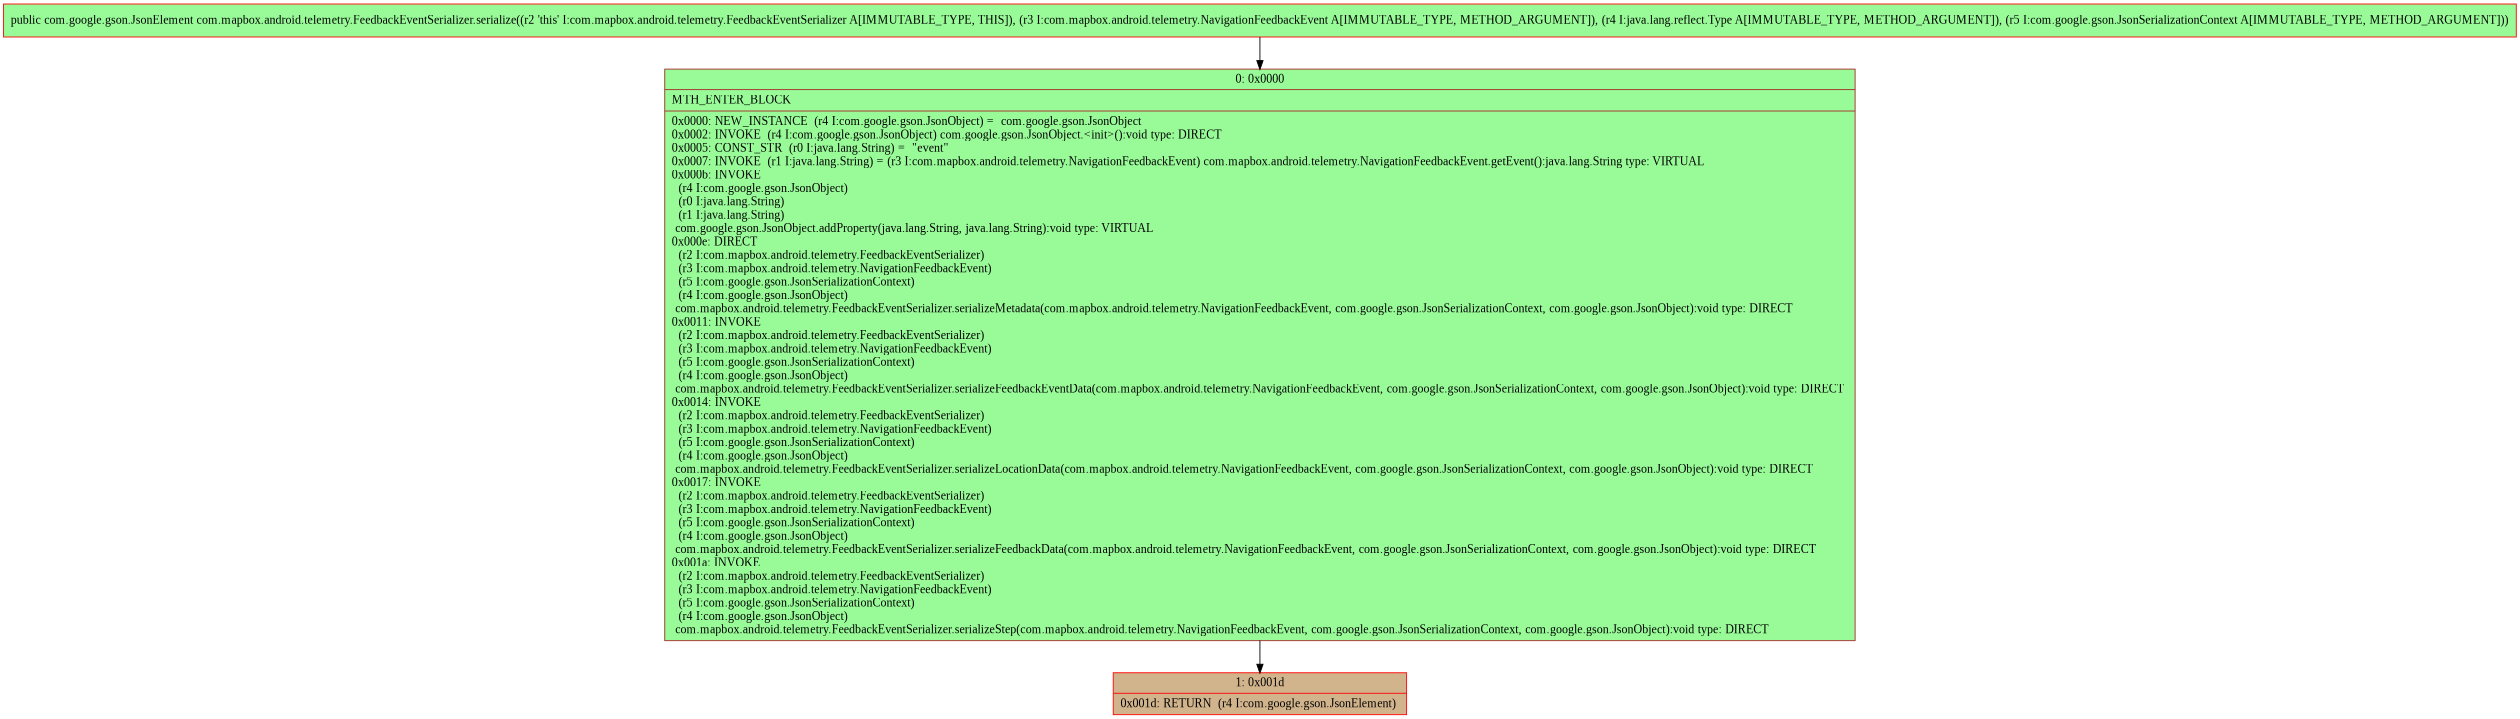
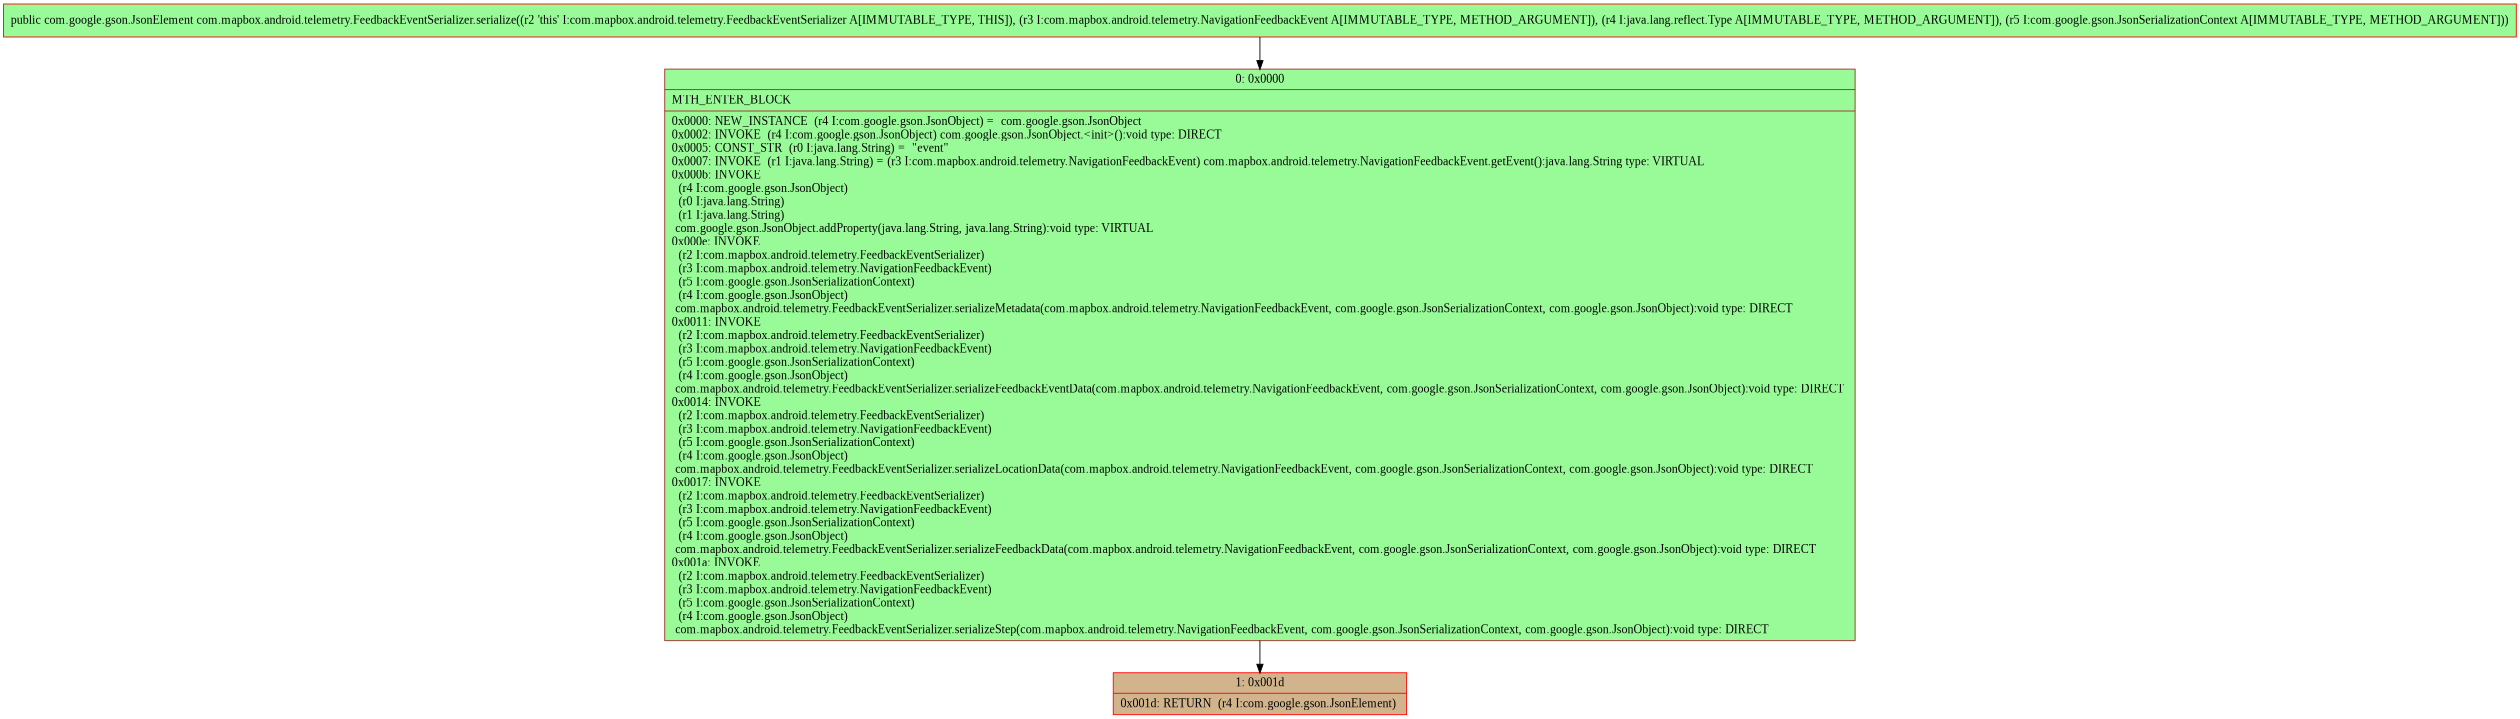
node "0: 0x0000": text "0x000e: DIRECT" -> "0x000e: INVOKE"
